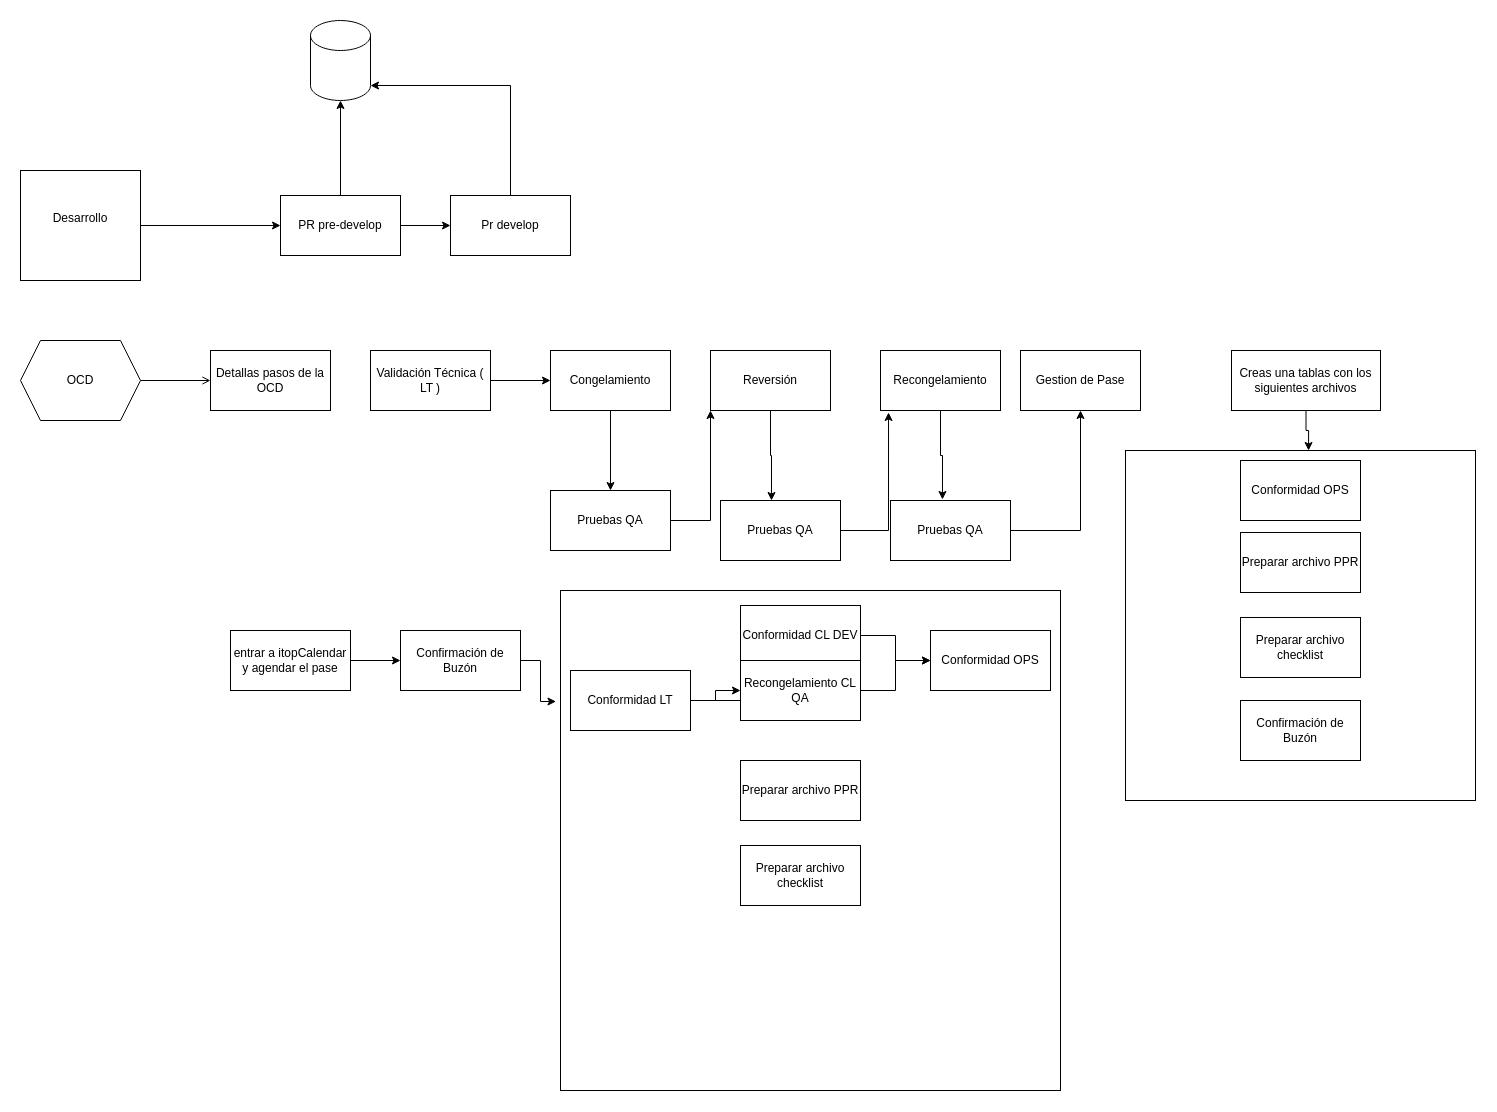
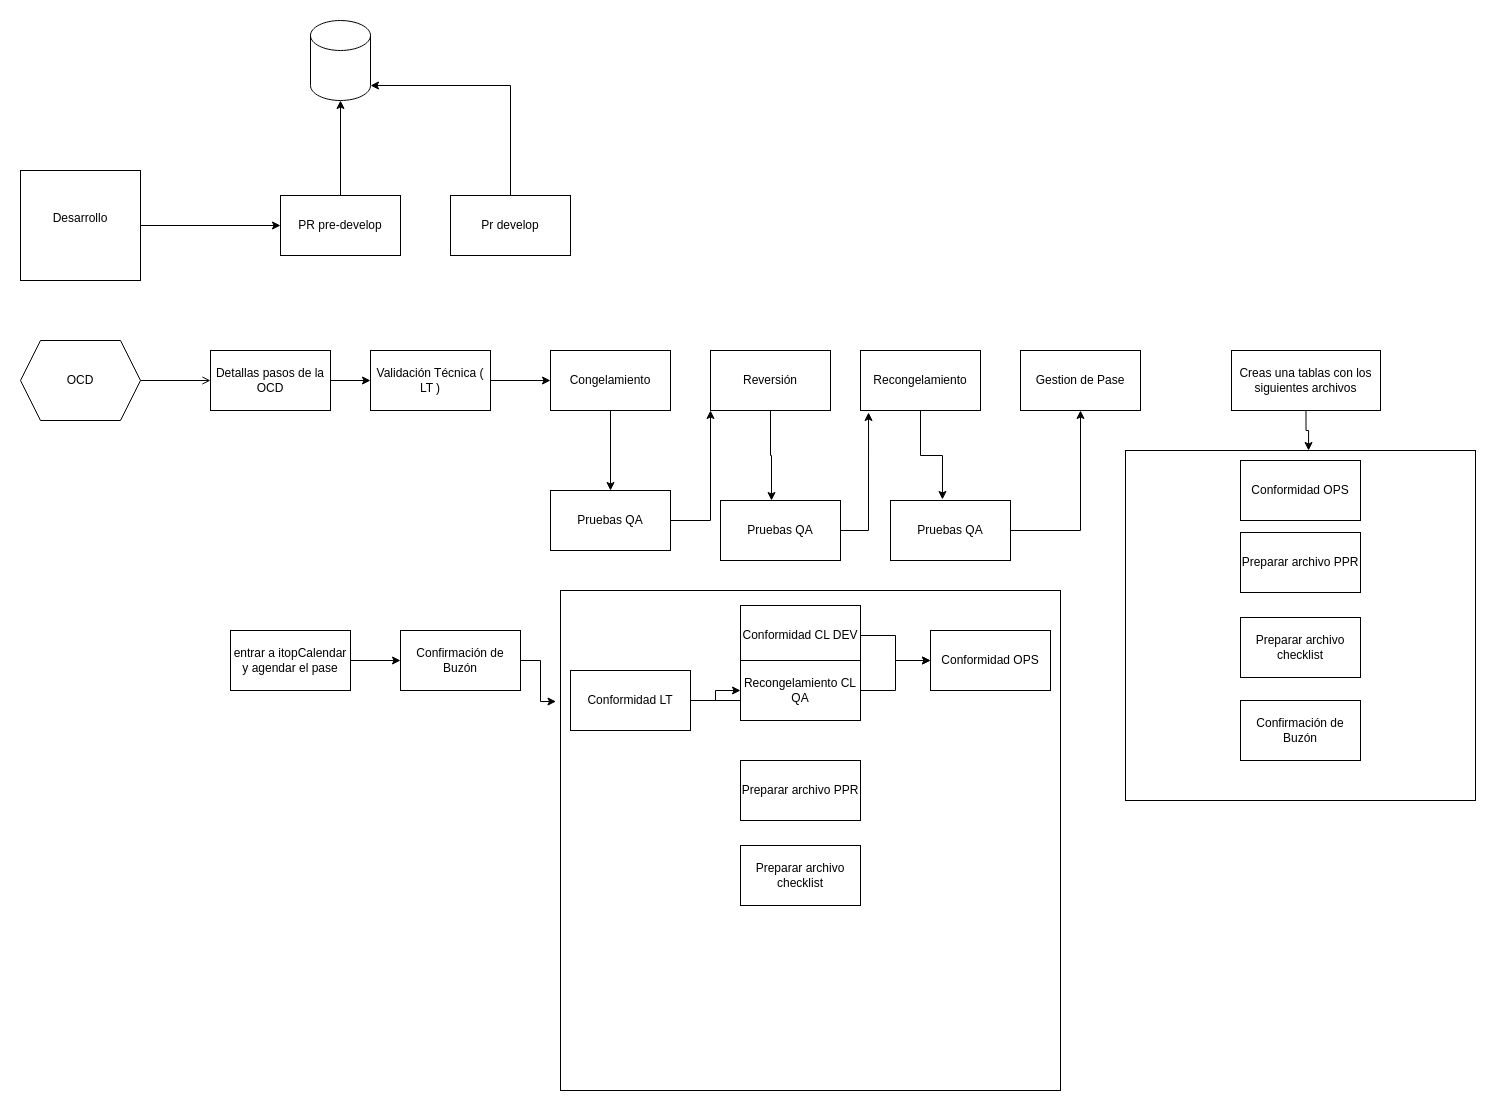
edge "PR pre-develop" -> "Pr develop": removed
edge "Detallas pasos de la OCD" -> "Validación Técnica ( LT )": added
node "Recongelamiento": moved (941, 381) -> (921, 381)
